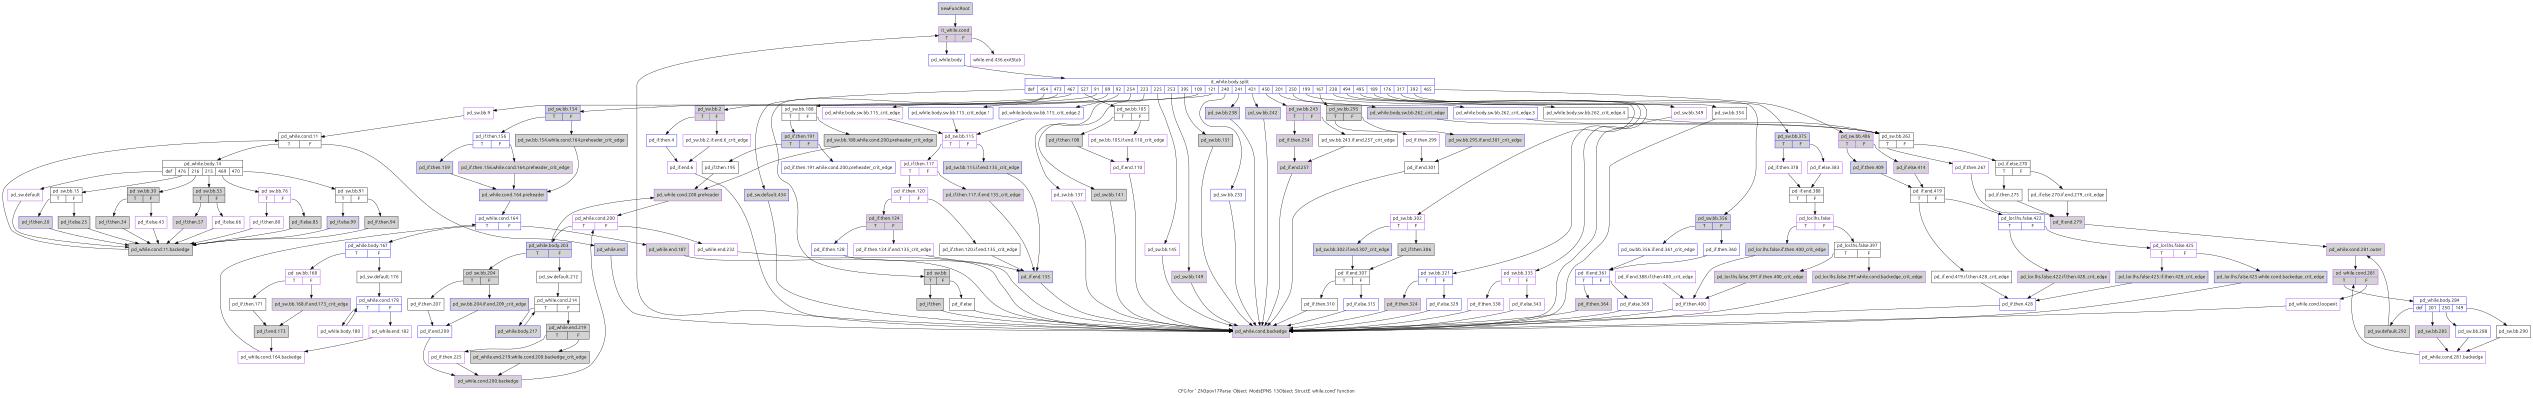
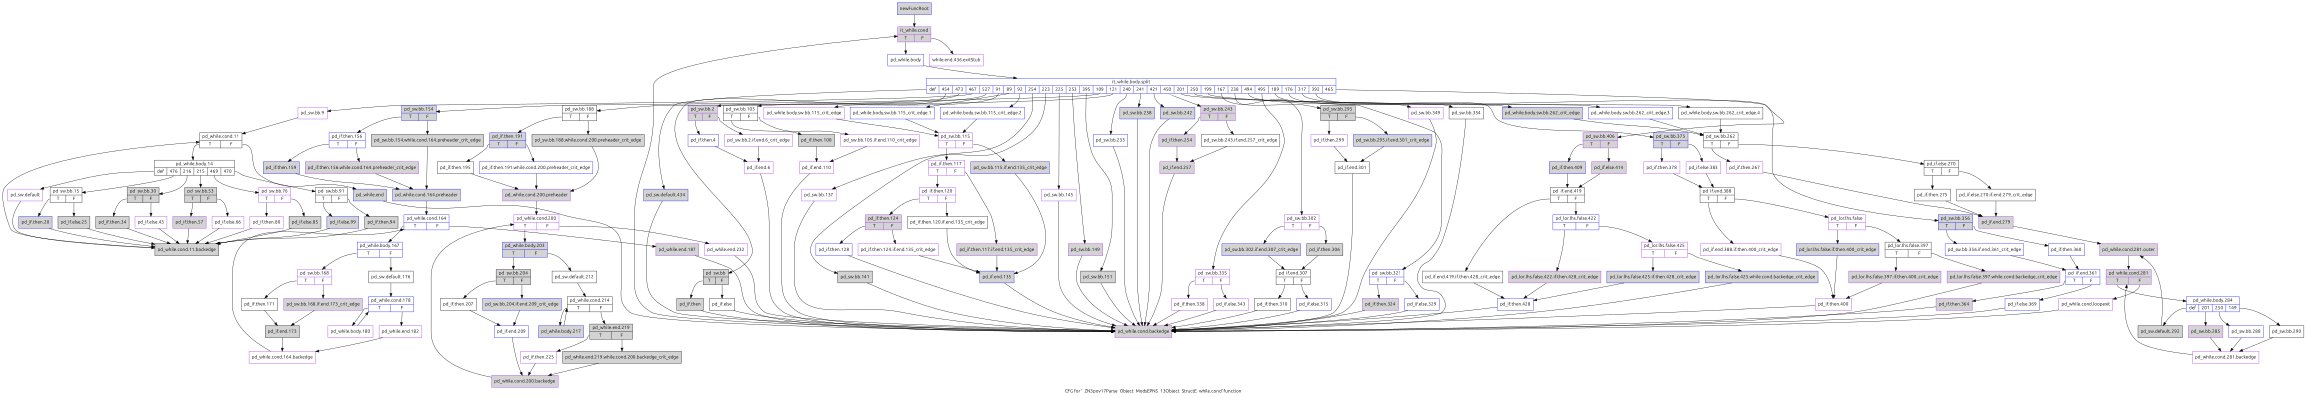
edge "pd_while.body.203" -> "pd_while.cond.200.preheader": now "pd_if.then.191.while.cond.200.preheader_crit_edge" -> "pd_while.cond.200.preheader"
edge "pd_if.end.388" -> "pd_if.end.388.if.then.400_crit_edge": added
